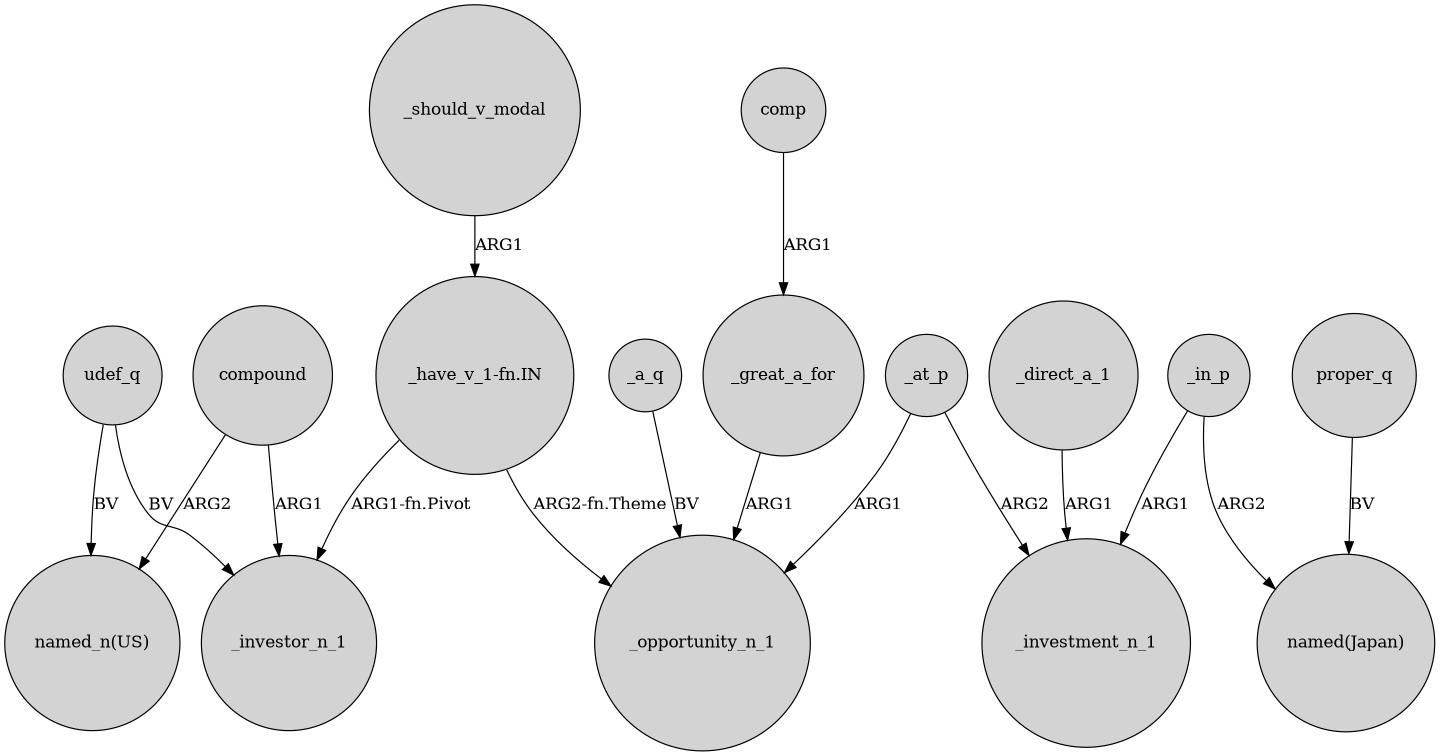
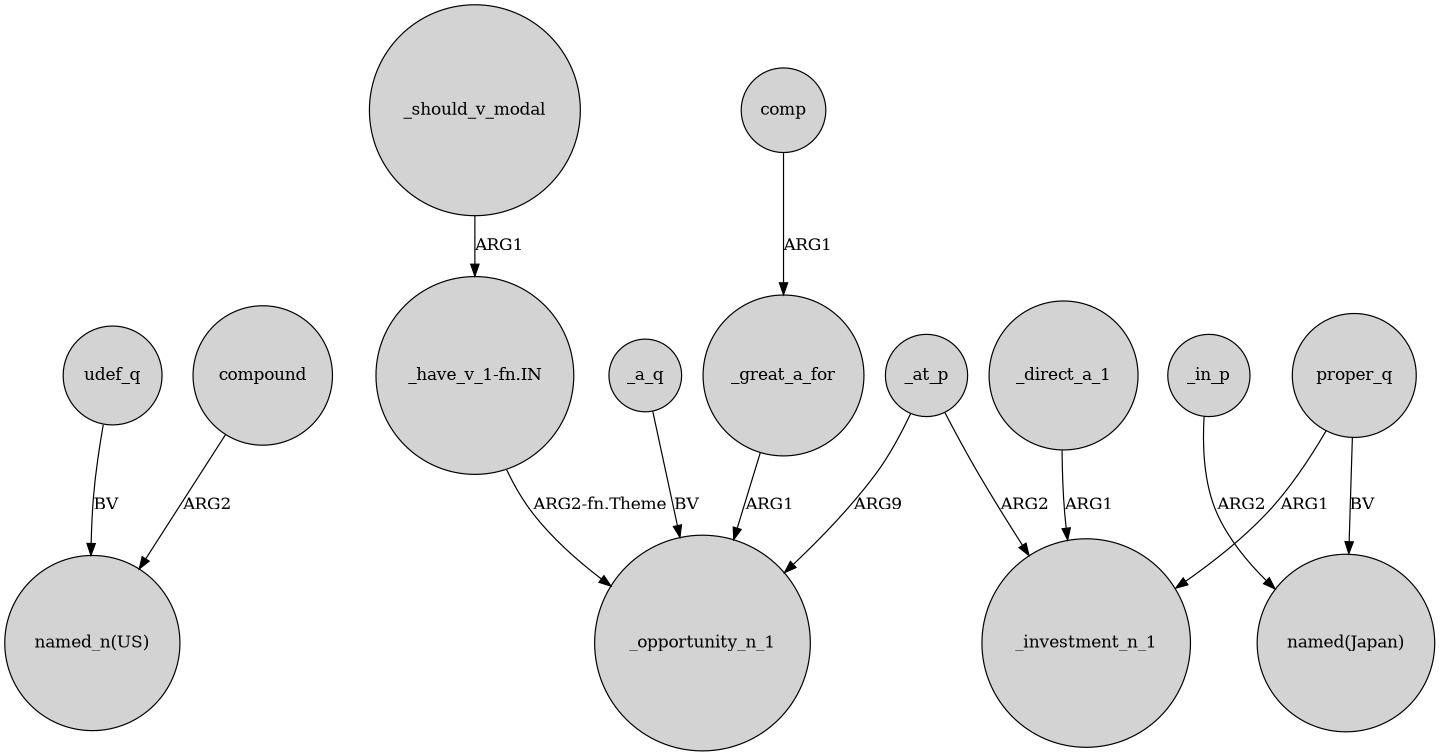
edge "_in_p" -> "_investment_n_1": now "proper_q" -> "_investment_n_1"
edge "_at_p" -> "_opportunity_n_1": label "ARG1" -> "ARG9"
node "_investor_n_1": removed
